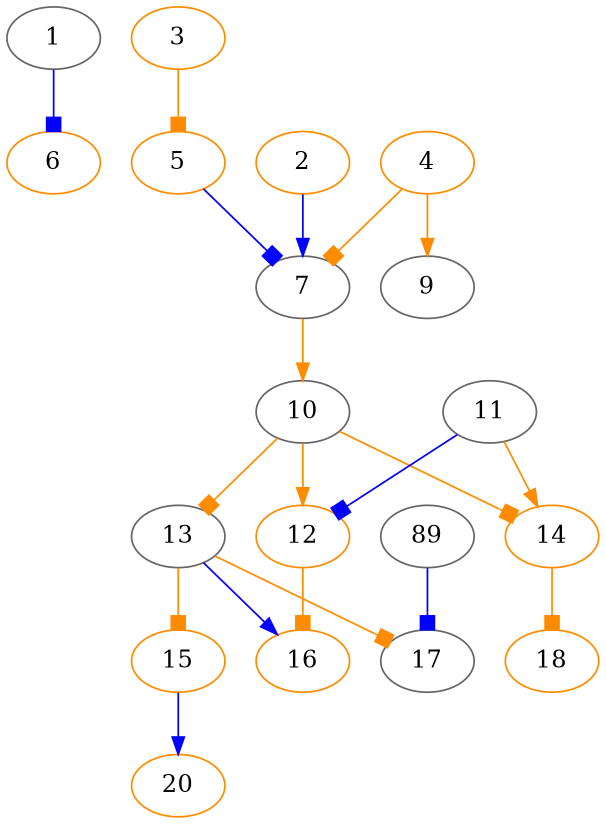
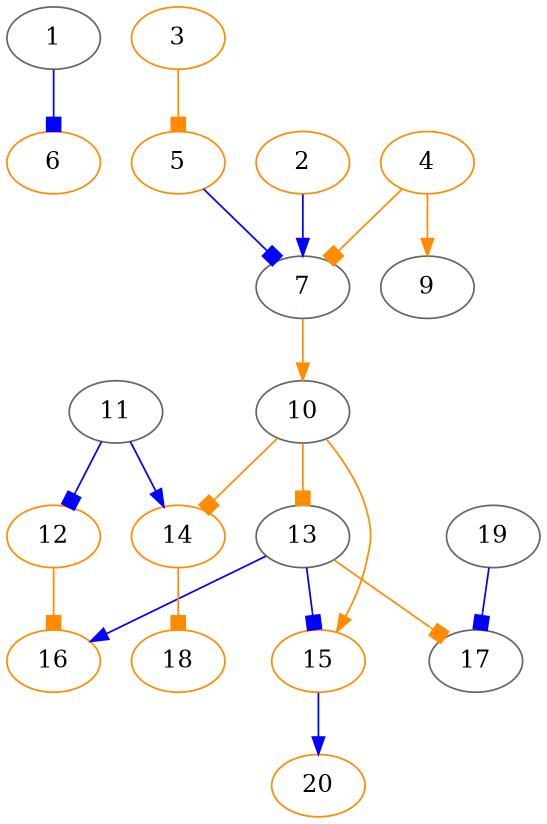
edge "10" -> "12": now "10" -> "15"
edge "11" -> "14": color darkorange -> blue
node "89": label "89" -> "19"
edge "13" -> "15": color darkorange -> blue
